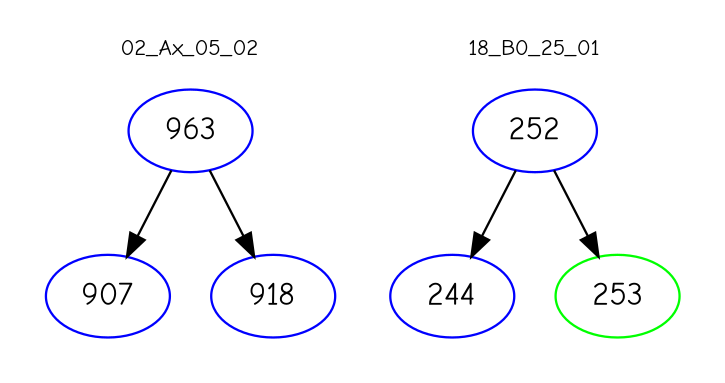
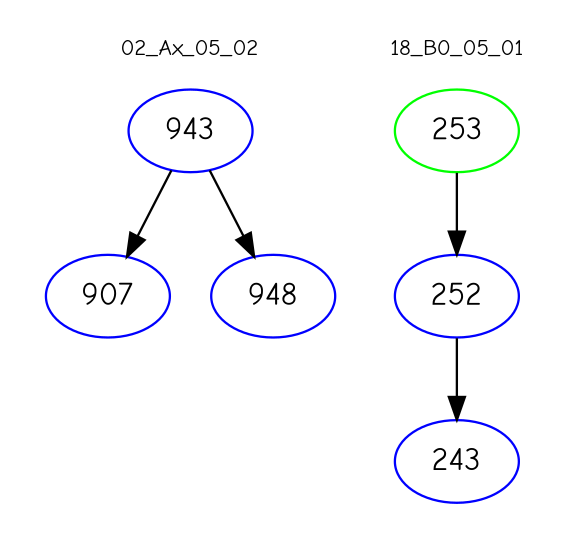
cluster "18_B0_25_01": label "18_B0_25_01" -> "18_B0_05_01"
node "963": label "963" -> "943"
edge "252" -> "253": reversed
node "918": label "918" -> "948"
node "244": label "244" -> "243"
